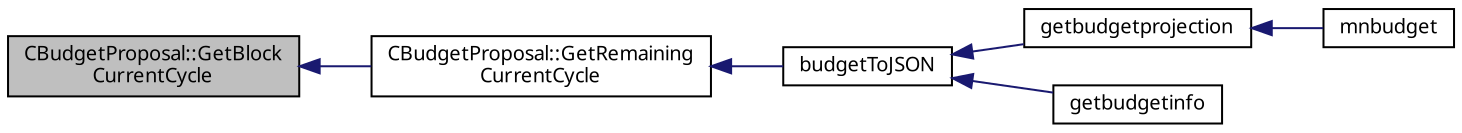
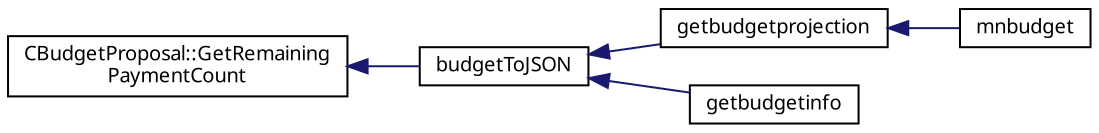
node "CBudgetProposal::GetBlock CurrentCycle": removed
node "CBudgetProposal::GetRemaining CurrentCycle": label "CBudgetProposal::GetRemaining CurrentCycle" -> "CBudgetProposal::GetRemaining PaymentCount"
